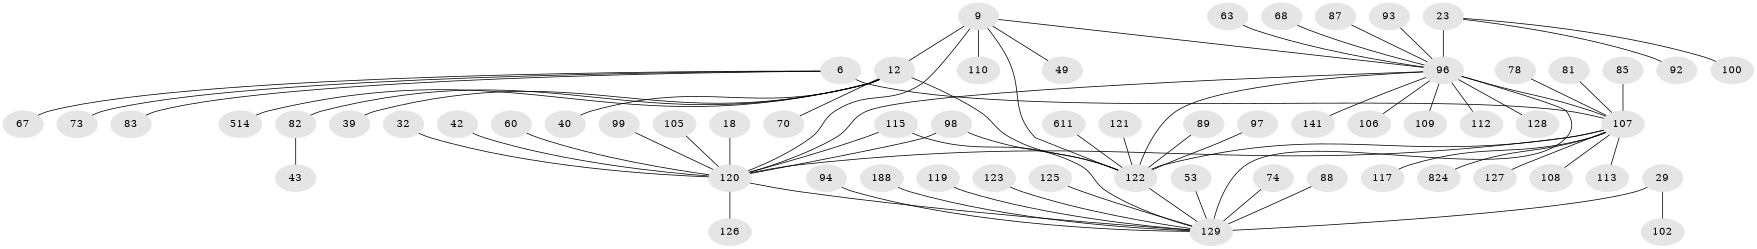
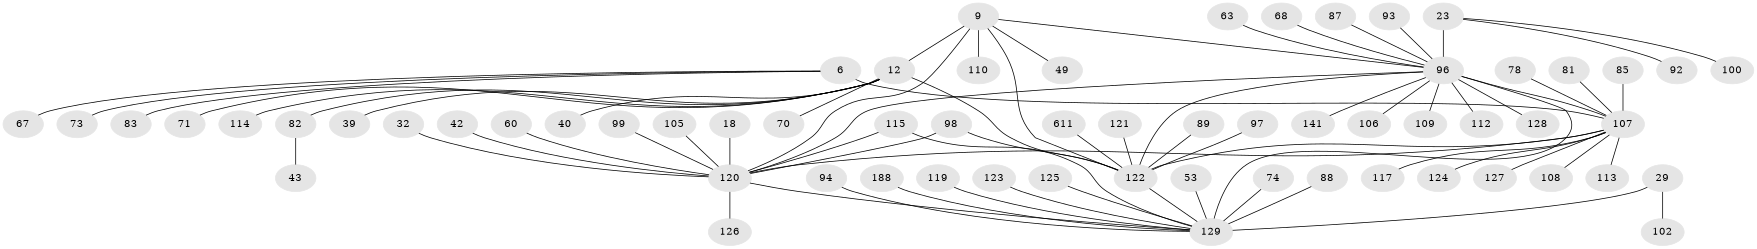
node "71": added
node "514": label "514" -> "114"
node "824": label "824" -> "124"
